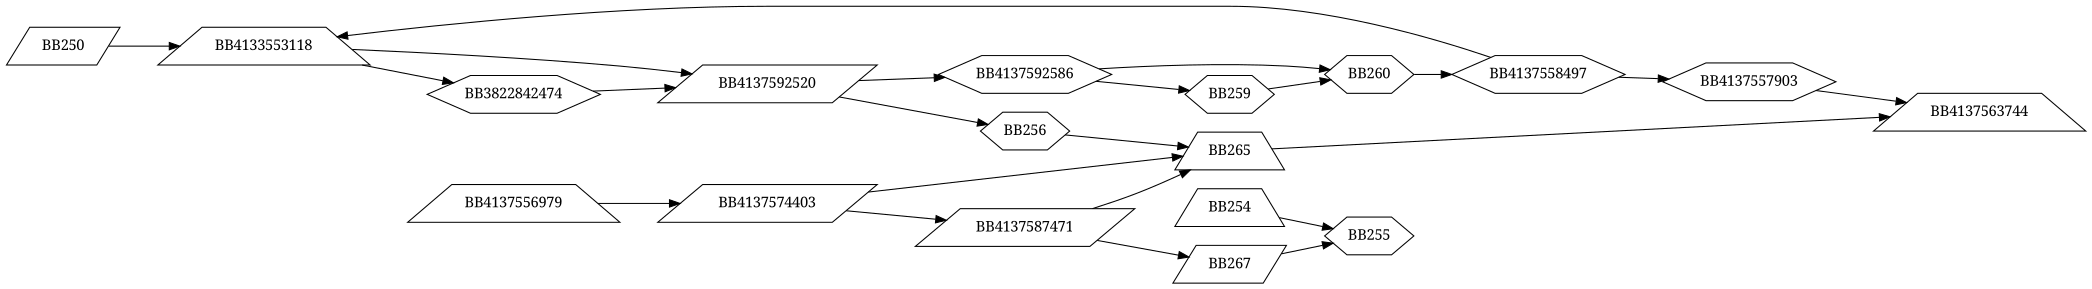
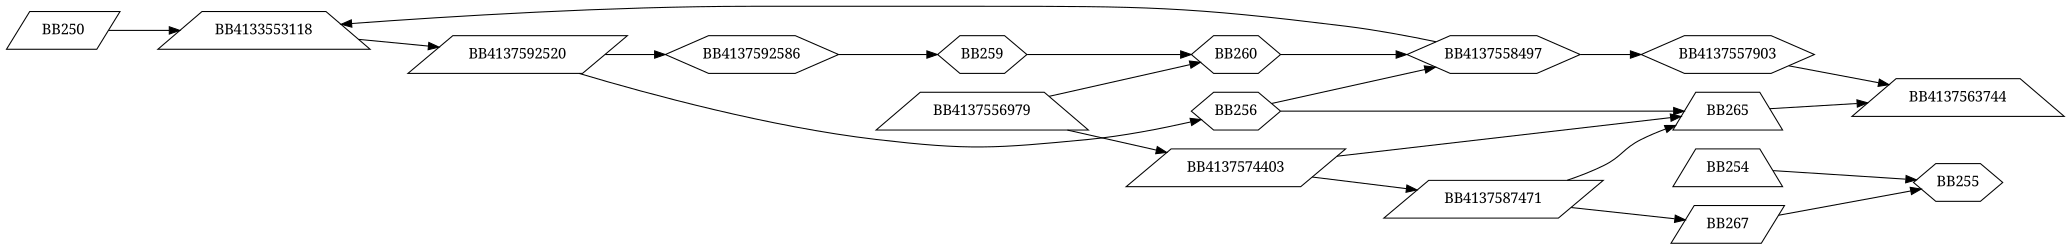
edge "BB4137592586" -> "BB260": now "BB4137556979" -> "BB260"
edge "BB256" -> "BB4137558497": added
node "BB3822842474": removed
